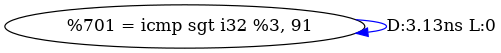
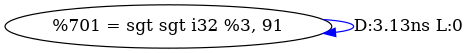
node "%701 = icmp sgt i32 %3, 91": label "%701 = icmp sgt i32 %3, 91" -> "%701 = sgt sgt i32 %3, 91"
